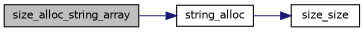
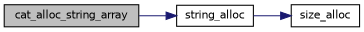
node "size_alloc_string_array": label "size_alloc_string_array" -> "cat_alloc_string_array"
node "size_size": label "size_size" -> "size_alloc"
